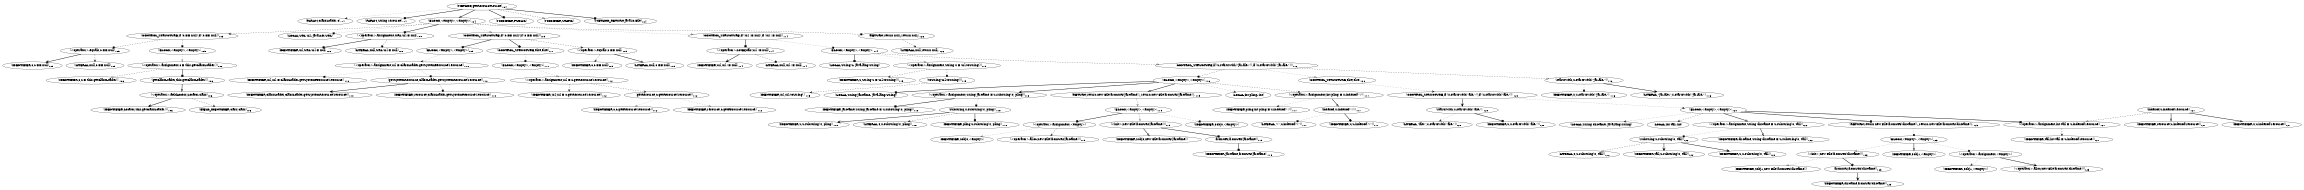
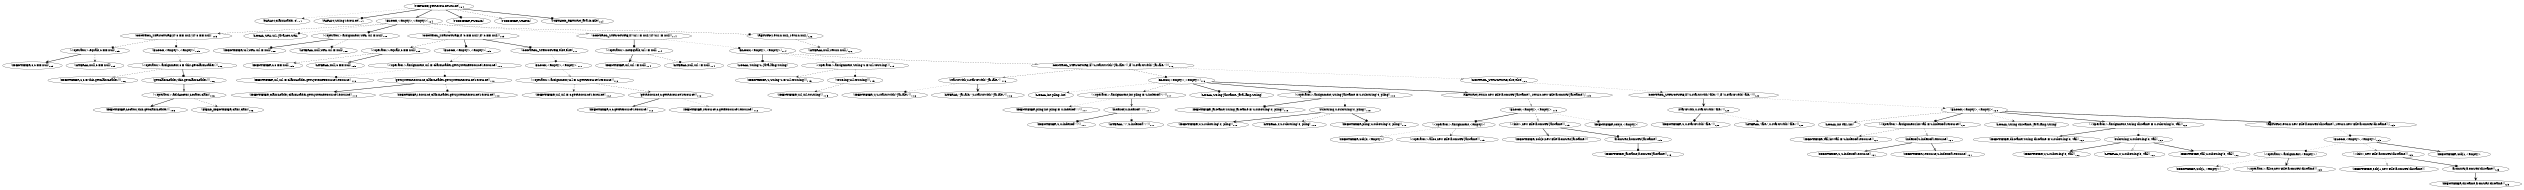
edge "(getResource,c.getResource(resource))" -> "(IDENTIFIER,c,c.getResource(resource))": style dotted -> bold
edge "(indexOf,u.indexOf(resource))" -> "(<operator>.assignment,int tail = u.indexOf(resource))": reversed
